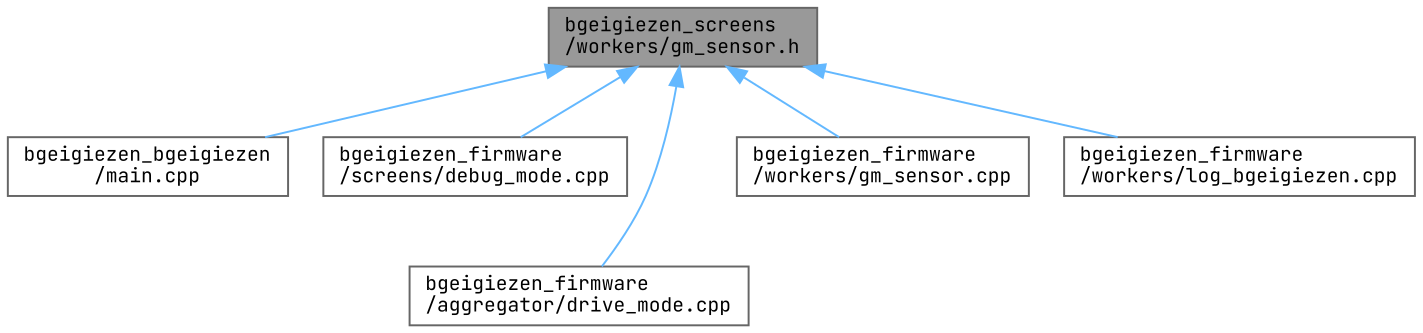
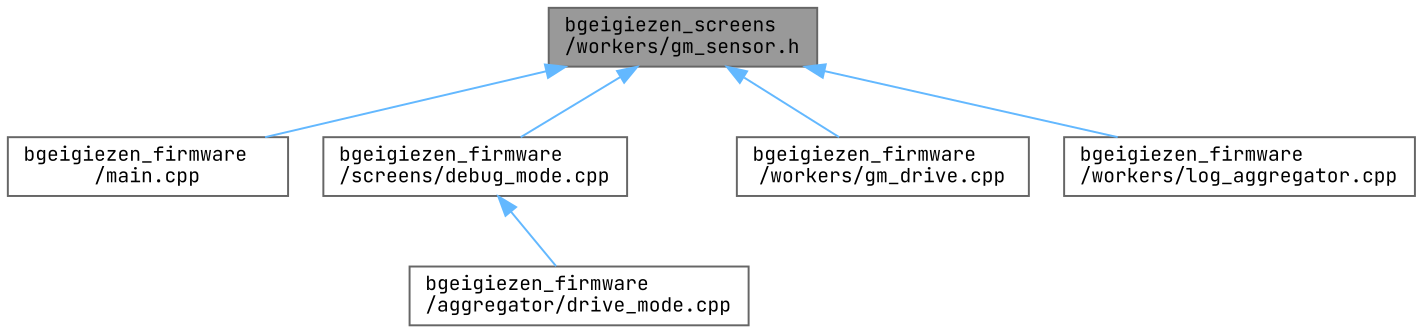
node "bgeigiezen_bgeigiezen /main.cpp": label "bgeigiezen_bgeigiezen /main.cpp" -> "bgeigiezen_firmware /main.cpp"
node "bgeigiezen_firmware /workers/gm_sensor.cpp": label "bgeigiezen_firmware /workers/gm_sensor.cpp" -> "bgeigiezen_firmware /workers/gm_drive.cpp"
node "bgeigiezen_firmware /workers/log_bgeigiezen.cpp": label "bgeigiezen_firmware /workers/log_bgeigiezen.cpp" -> "bgeigiezen_firmware /workers/log_aggregator.cpp"
edge "bgeigiezen_firmware /aggregator/drive_mode.cpp" -> "bgeigiezen_screens /workers/gm_sensor.h": now "bgeigiezen_firmware /aggregator/drive_mode.cpp" -> "bgeigiezen_firmware /screens/debug_mode.cpp"
